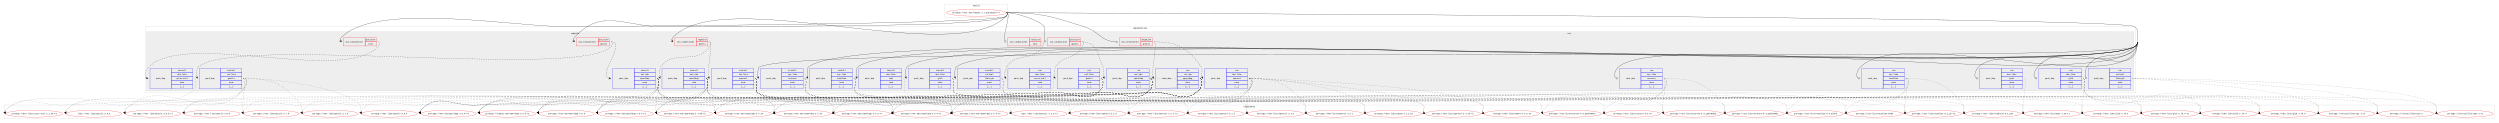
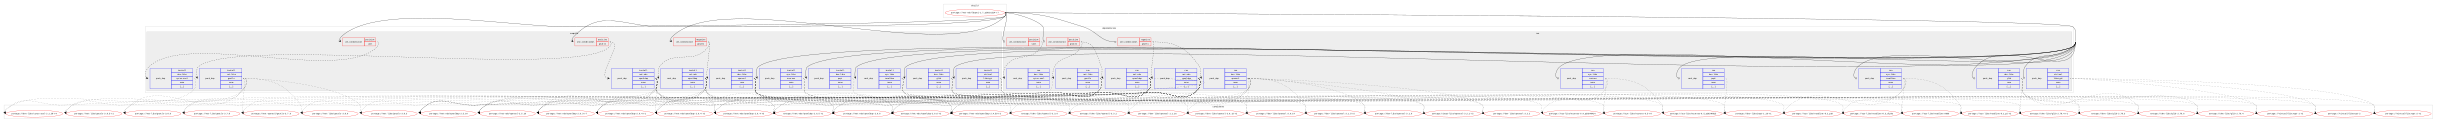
node "libs://net-libs/gnutls-3.8.3": label "libs://net-libs/gnutls-3.8.3" -> "portage://net-libs/gnutls-3.8.3"
node "portage://net-libs/gnutls-3.7.9": label "portage://net-libs/gnutls-3.7.9" -> "portage://net-openssl/gnutls-3.7.9"
node "portage://ldapvi-nds/openldap-2.6.5-r1": label "portage://ldapvi-nds/openldap-2.6.5-r1" -> "portage://net-nds/openldap-2.6.5-r1"
node "portage://net-nds/openldap-2.5.16": label "portage://net-nds/openldap-2.5.16" -> "portage://net-nds/openssl-2.5.16"
node "popt://dev-libs/openssl-3.1.5-r2": label "popt://dev-libs/openssl-3.1.5-r2" -> "portage://dev-libs/openssl-3.1.5-r2"
node "portage://dev-libs/openssl-3.2.1-r2": label "portage://dev-libs/openssl-3.2.1-r2" -> "portage://popt-libs/openssl-3.2.1-r2"
node "portage://sys-libs/ncurses-6.4_p20230401": removed
